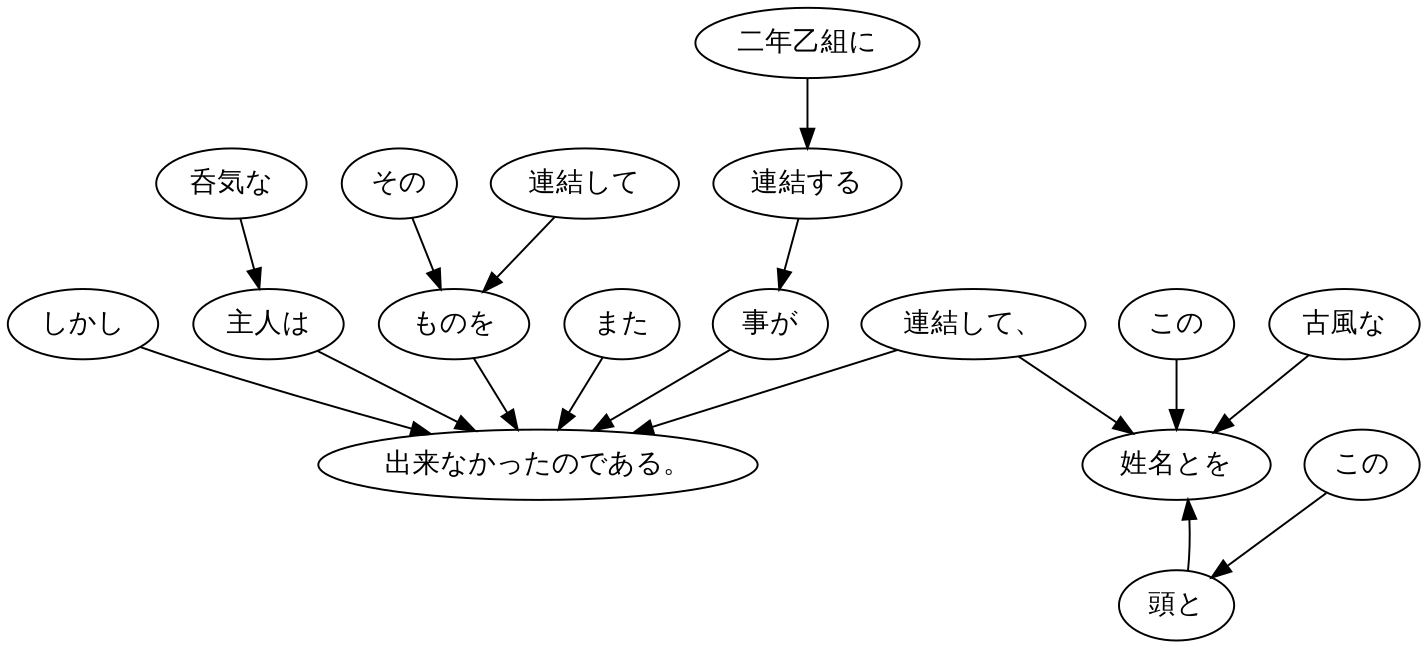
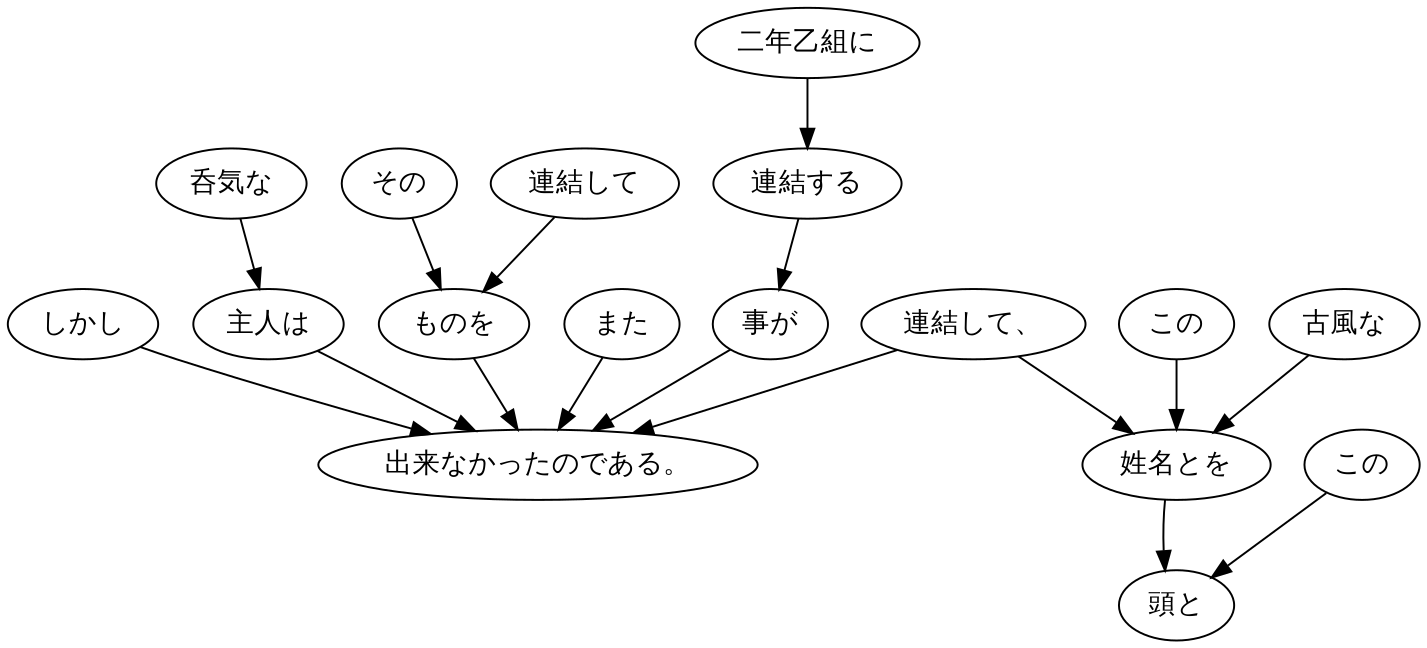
edge "頭と" -> "姓名とを": reversed
